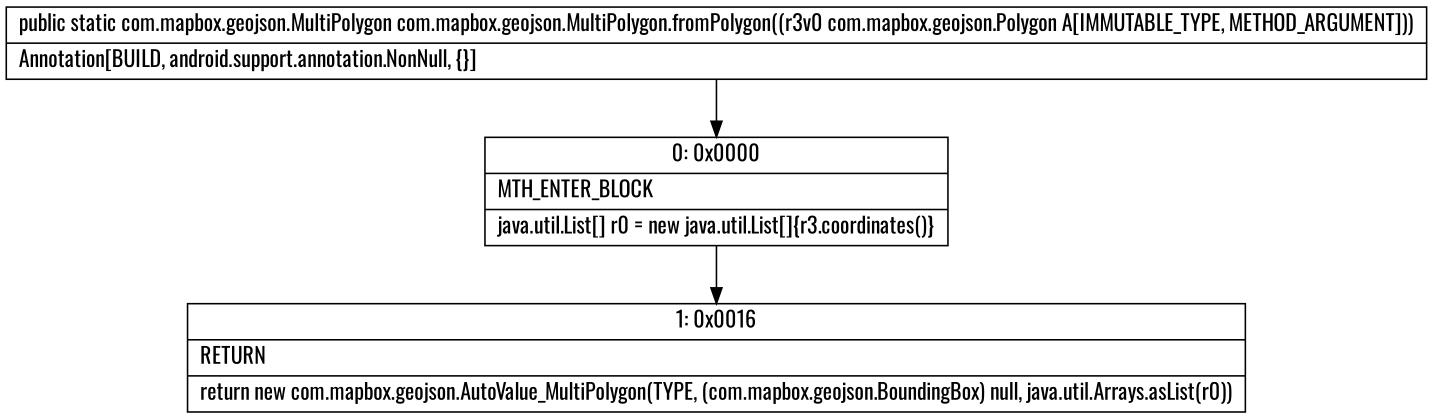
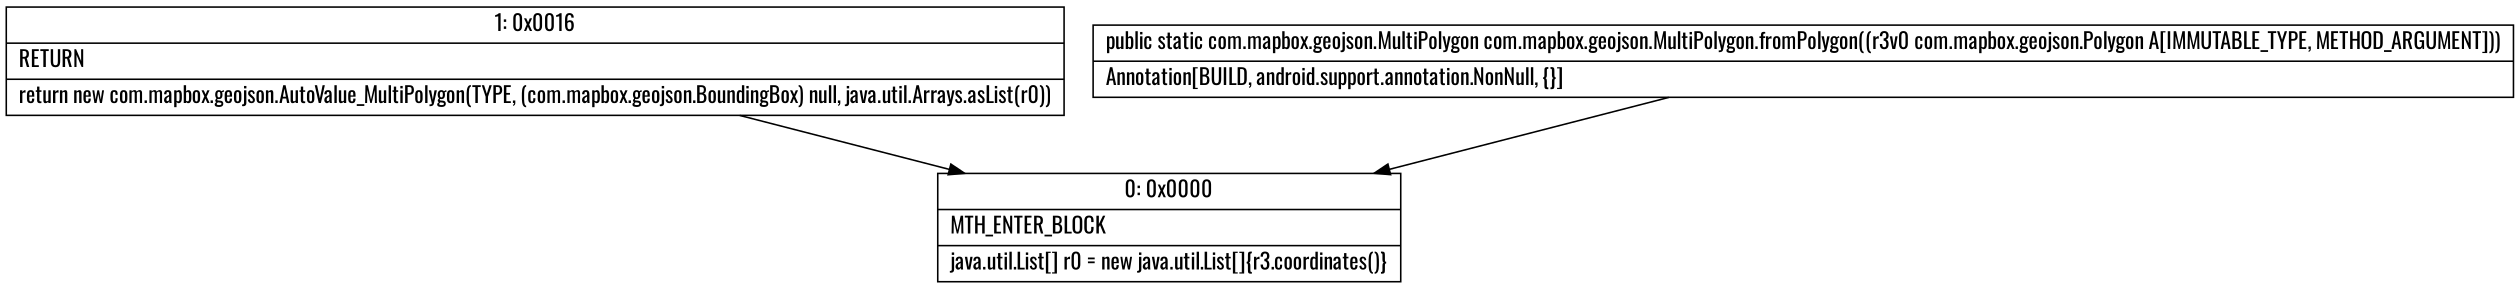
edge "0: 0x0000" -> "1: 0x0016": reversed
